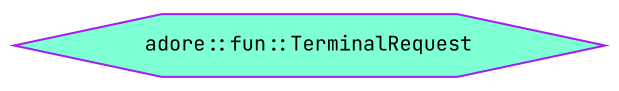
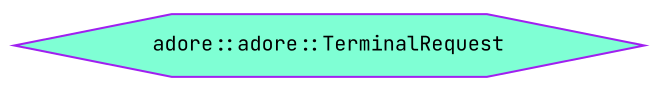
node "adore::fun::TerminalRequest": label "adore::fun::TerminalRequest" -> "adore::adore::TerminalRequest"
